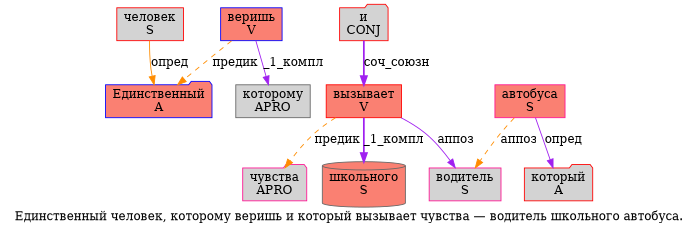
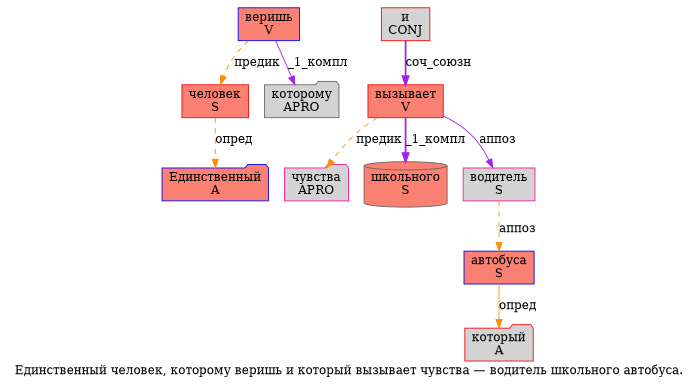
node "человек S": fillcolor lightgrey -> salmon
node "и CONJ": shape folder -> box
edge "человек S" -> "Единственный A": style solid -> dashed
edge "веришь V" -> "Единственный A": now "веришь V" -> "человек S"
node "которому APRO": shape box -> folder
node "автобуса S": color deeppink -> blue
edge "автобуса S" -> "водитель S": reversed
edge "автобуса S" -> "который A": color purple -> darkorange
